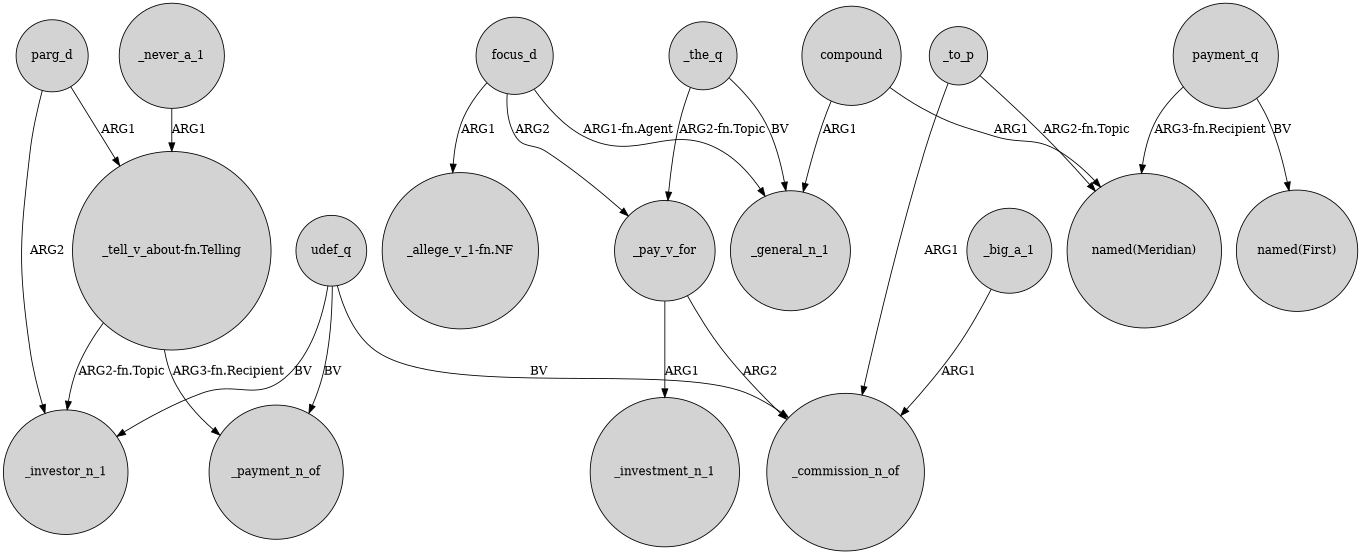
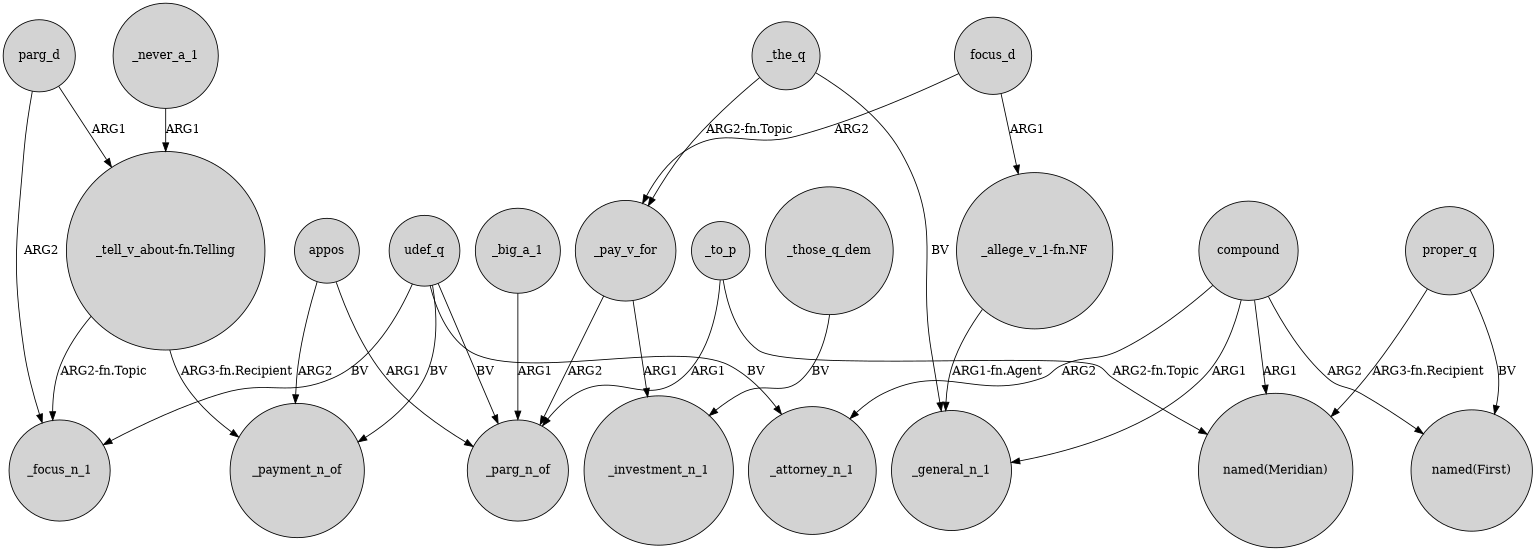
node "payment_q": label "payment_q" -> "proper_q"
edge "focus_d" -> "_general_n_1": now "_allege_v_1-fn.NF" -> "_general_n_1"
node "appos": added
node "_those_q_dem": added
edge "compound" -> "named(First)": added, label "ARG2"
node "_attorney_n_1": added
node "_investor_n_1": label "_investor_n_1" -> "_focus_n_1"
node "_commission_n_of": label "_commission_n_of" -> "_parg_n_of"
